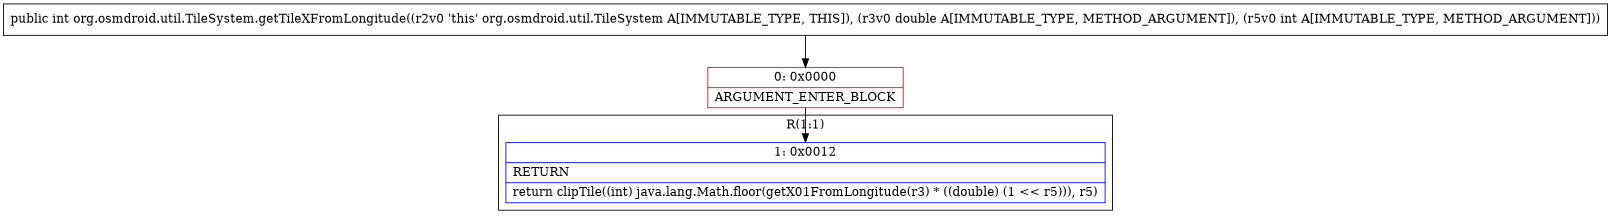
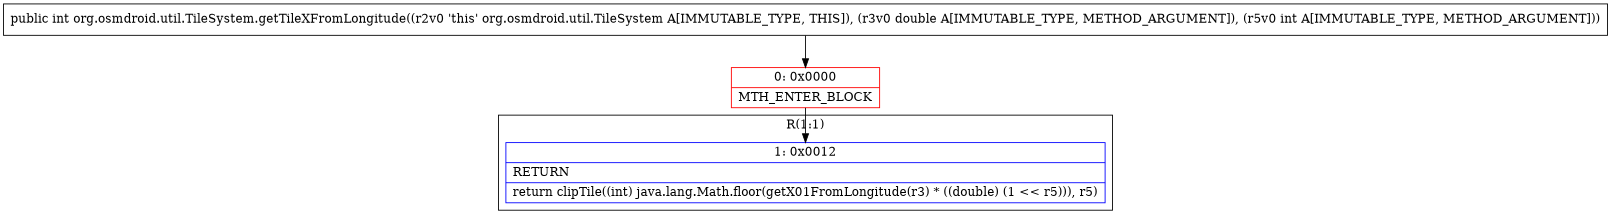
node "0: 0x0000": text "ARGUMENT_ENTER_BLOCK" -> "MTH_ENTER_BLOCK"
